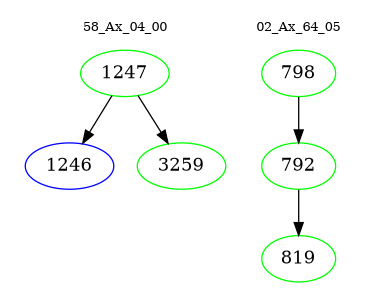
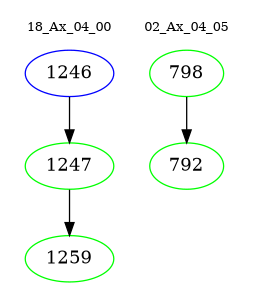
cluster "58_Ax_04_00": label "58_Ax_04_00" -> "18_Ax_04_00"
cluster "02_Ax_64_05": label "02_Ax_64_05" -> "02_Ax_04_05"
edge "1247" -> "1246": reversed
node "3259": label "3259" -> "1259"
node "819": removed
